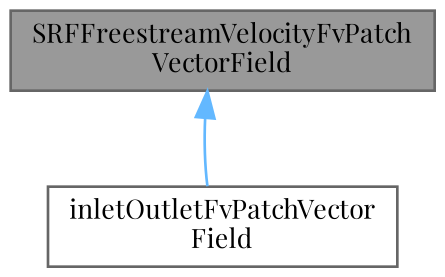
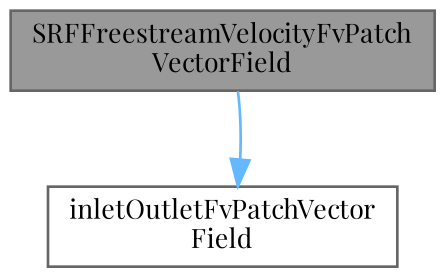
edge "inletOutletFvPatchVector Field" -> "SRFFreestreamVelocityFvPatch VectorField": reversed
